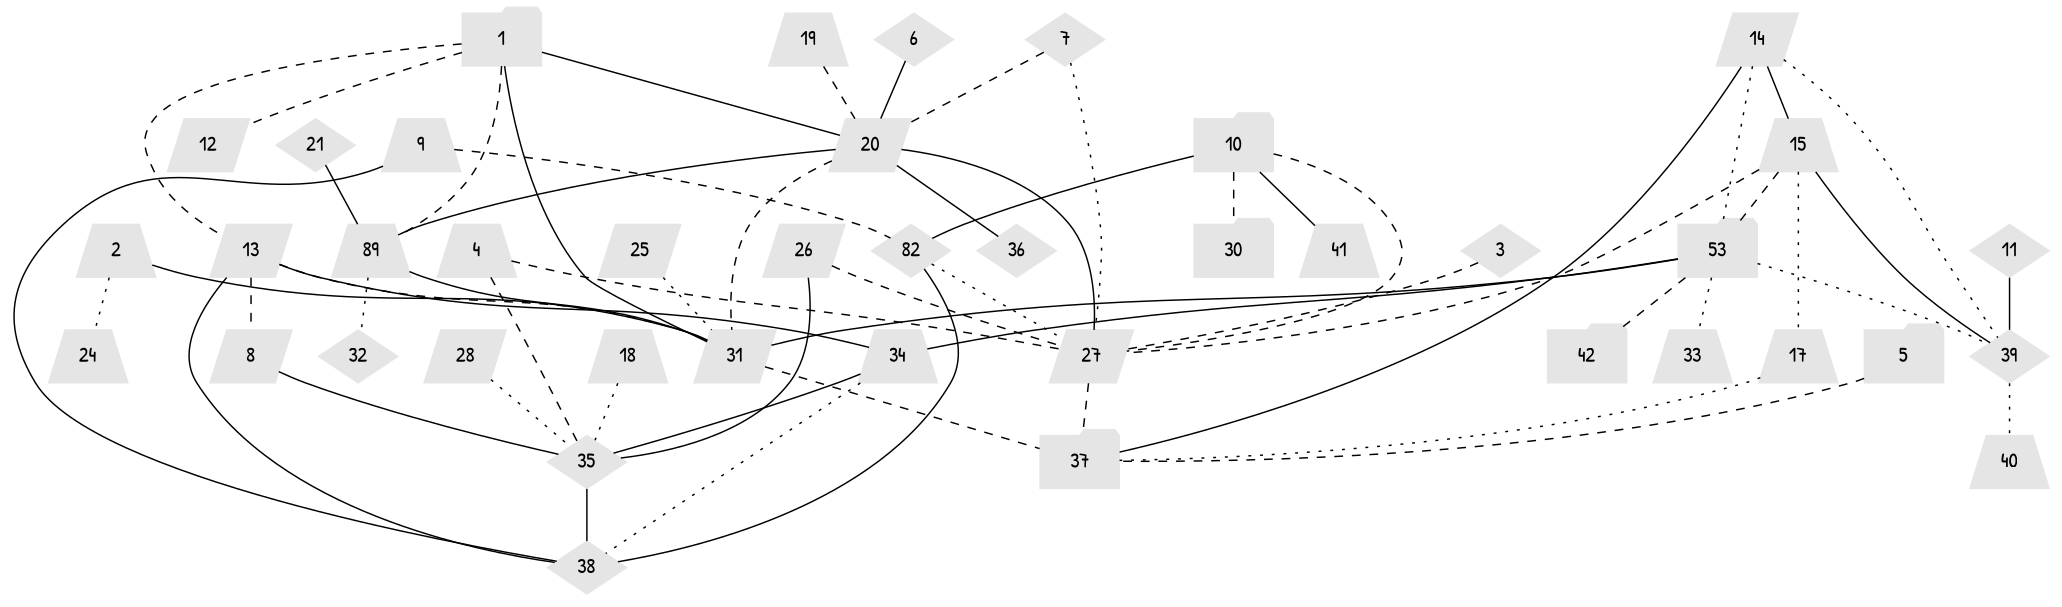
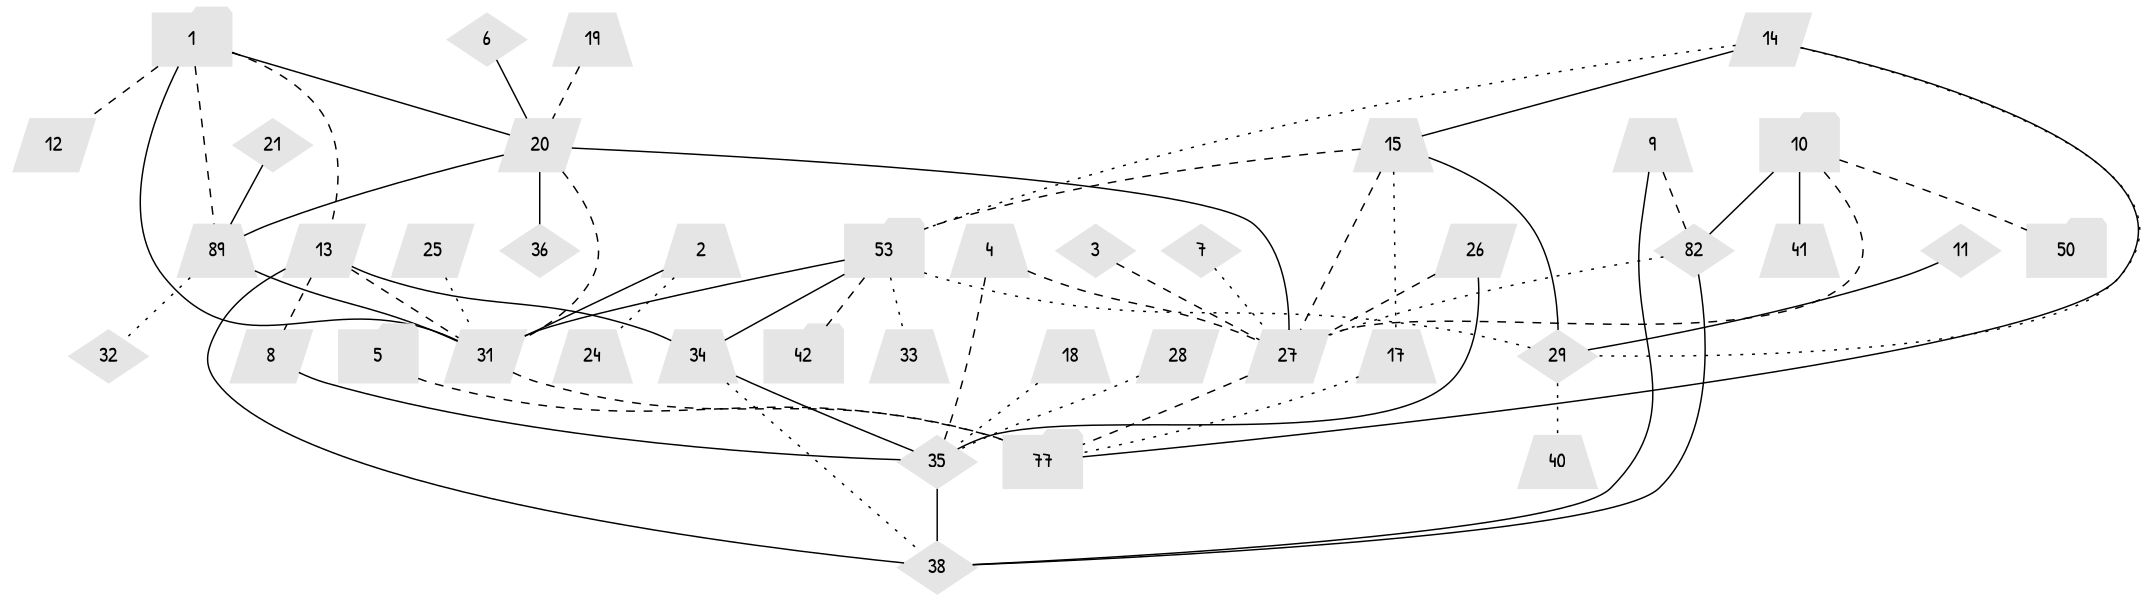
edge "7" -- "20": removed
node "30": label "30" -> "50"
node "39": label "39" -> "29"
node "37": label "37" -> "77"
